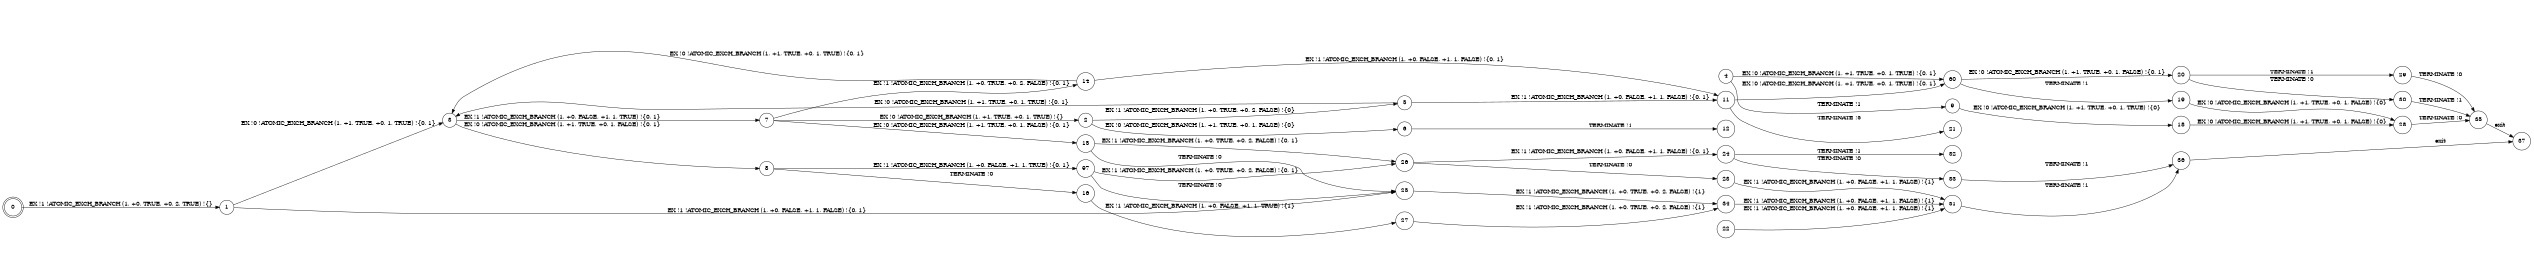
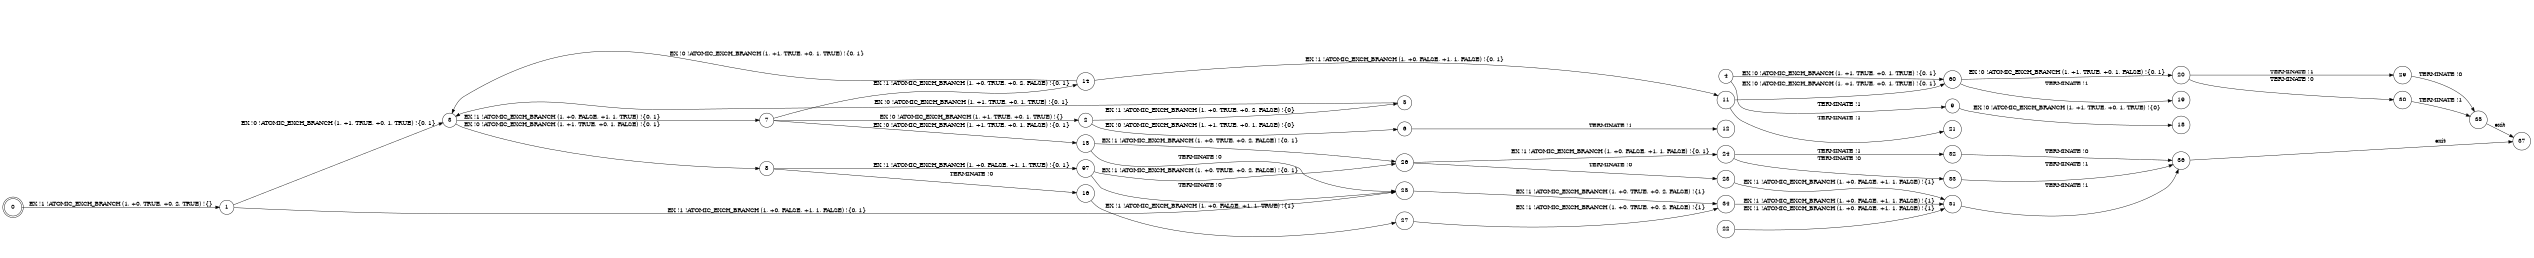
edge "5" -> "11": removed, label "EX !1 !ATOMIC_EXCH_BRANCH (1, +0, FALSE, +1, 1, FALSE) !{0, 1}"
edge "11" -> "21": label "TERMINATE !5" -> "TERMINATE !1"
node "28": removed
edge "32" -> "36": added, label "TERMINATE !0"
